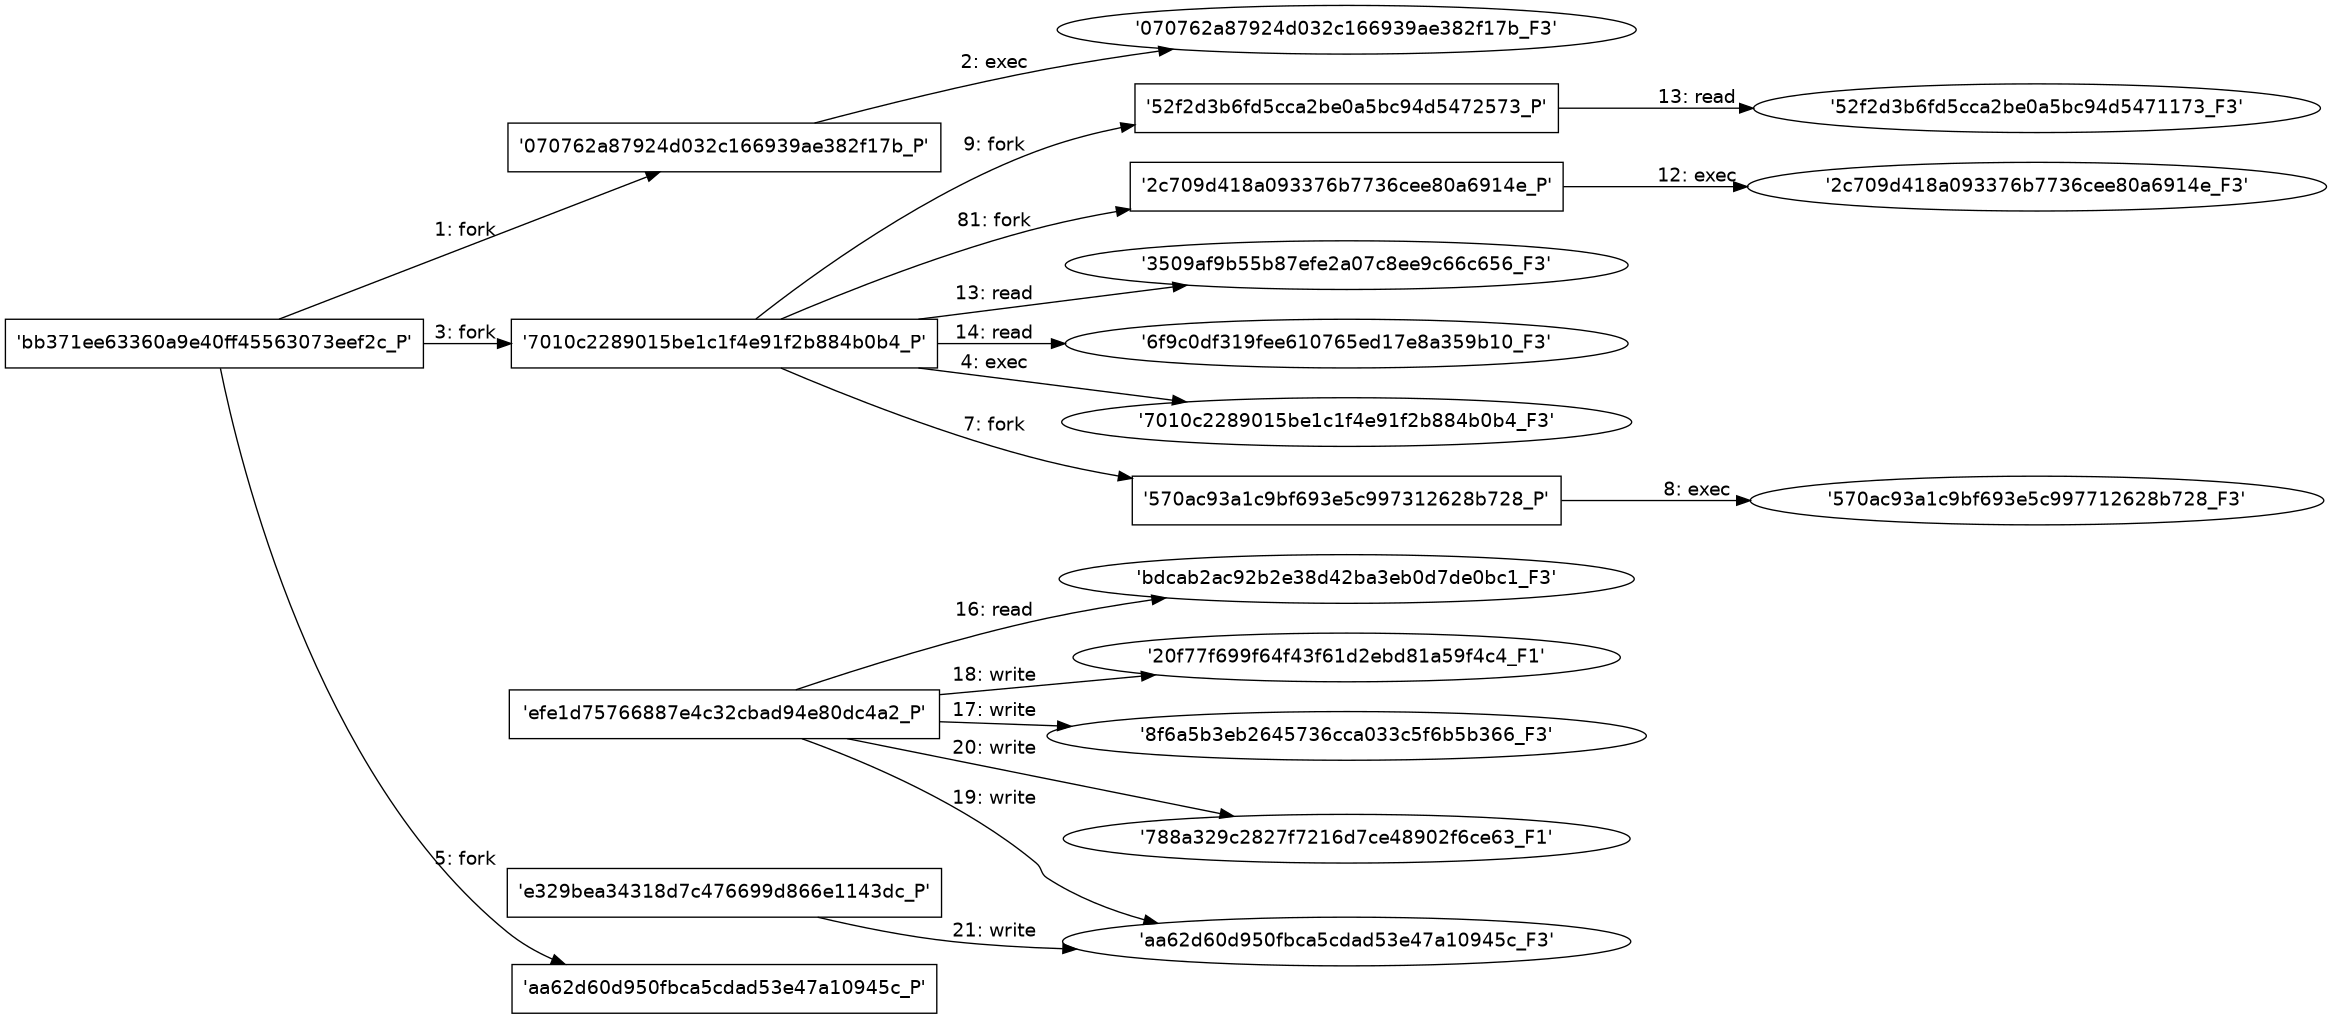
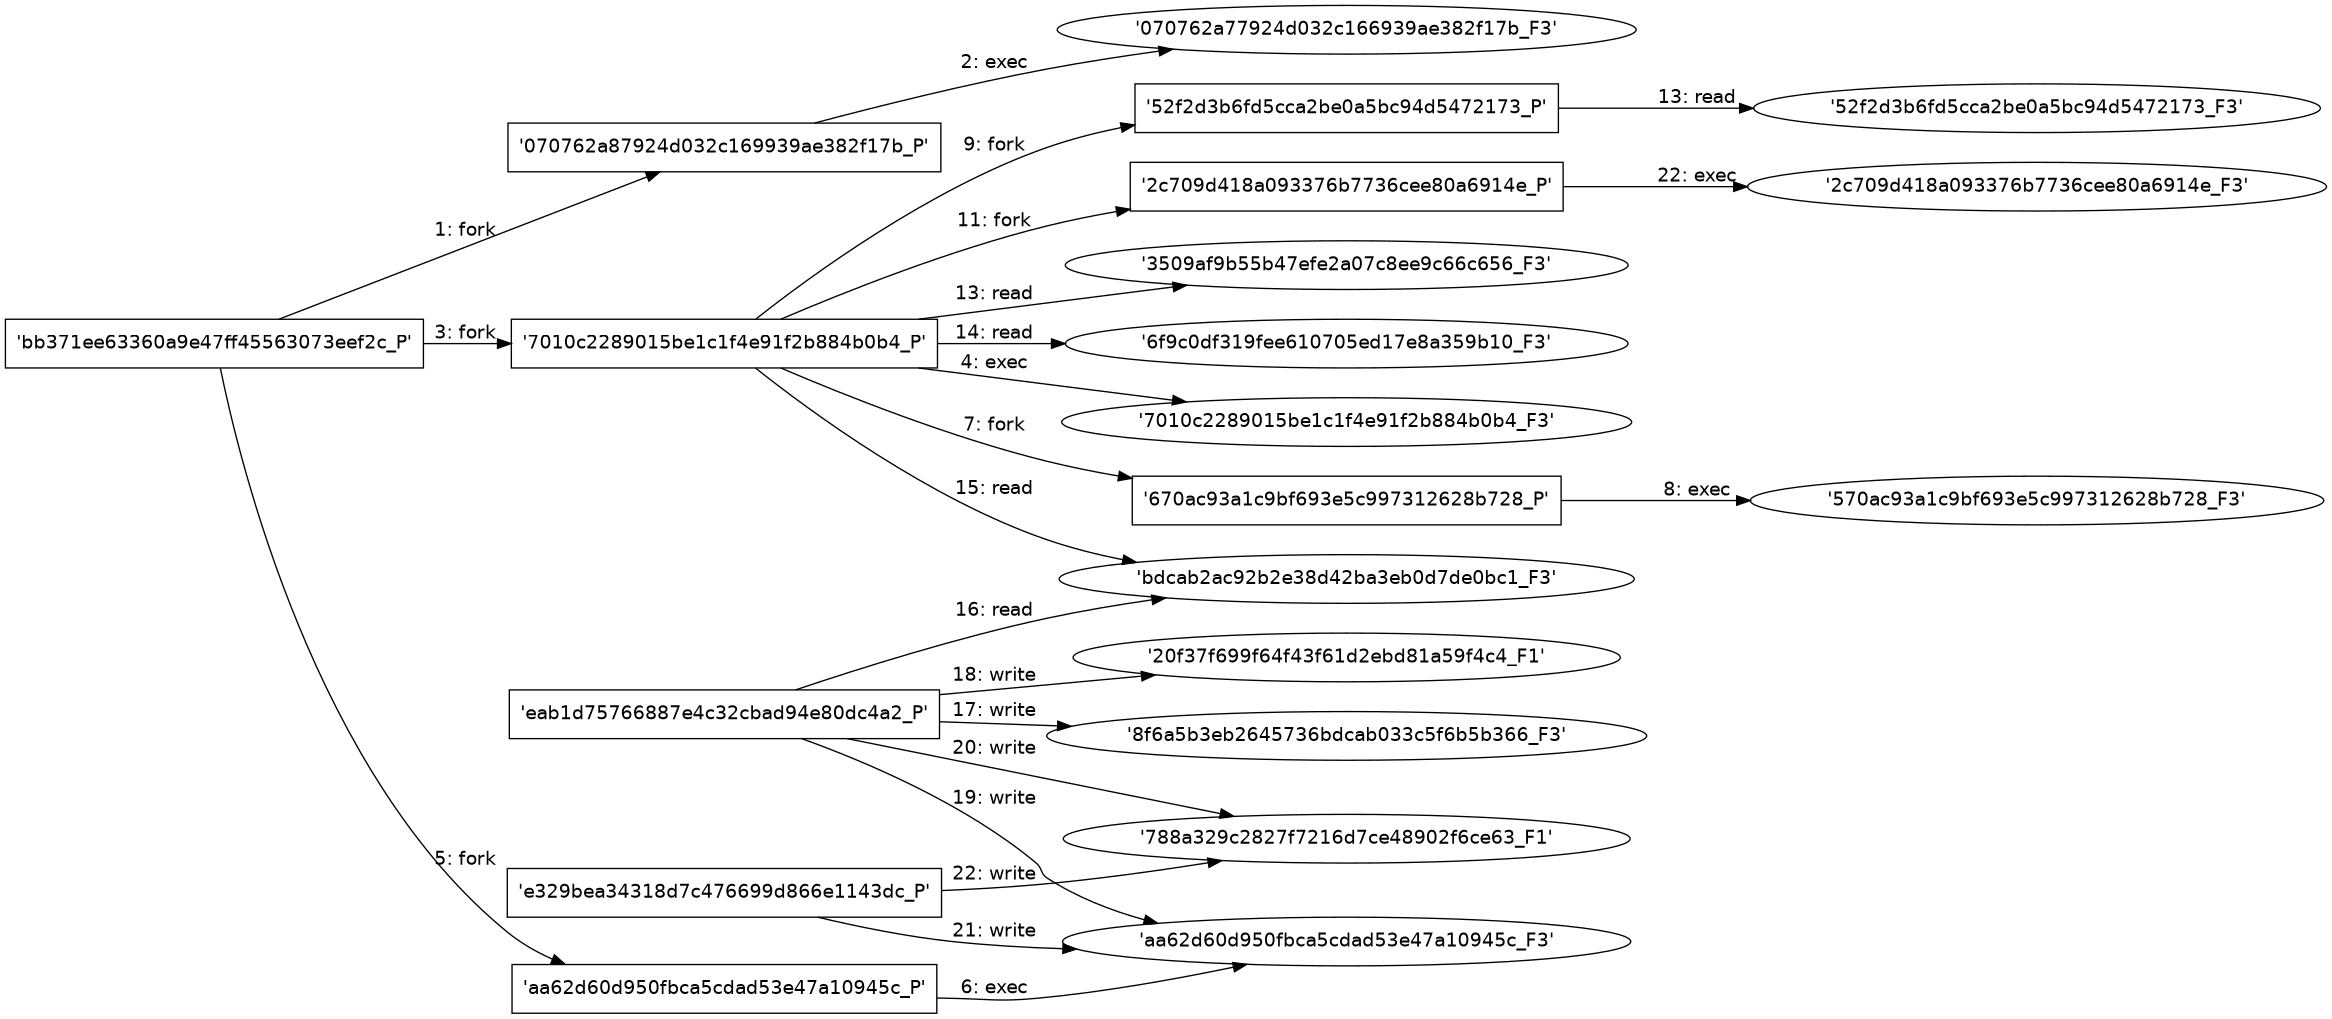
node "'070762a87924d032c166939ae382f17b_F3'": label "'070762a87924d032c166939ae382f17b_F3'" -> "'070762a77924d032c166939ae382f17b_F3'"
node "'52f2d3b6fd5cca2be0a5bc94d5472573_P'": label "'52f2d3b6fd5cca2be0a5bc94d5472573_P'" -> "'52f2d3b6fd5cca2be0a5bc94d5472173_P'"
node "'52f2d3b6fd5cca2be0a5bc94d5471173_F3'": label "'52f2d3b6fd5cca2be0a5bc94d5471173_F3'" -> "'52f2d3b6fd5cca2be0a5bc94d5472173_F3'"
node "'070762a87924d032c166939ae382f17b_P'": label "'070762a87924d032c166939ae382f17b_P'" -> "'070762a87924d032c169939ae382f17b_P'"
edge "'2c709d418a093376b7736cee80a6914e_P'" -> "'2c709d418a093376b7736cee80a6914e_F3'": label "12: exec" -> "22: exec"
edge "'7010c2289015be1c1f4e91f2b884b0b4_P'" -> "'2c709d418a093376b7736cee80a6914e_P'": label "81: fork" -> "11: fork"
node "'3509af9b55b87efe2a07c8ee9c66c656_F3'": label "'3509af9b55b87efe2a07c8ee9c66c656_F3'" -> "'3509af9b55b47efe2a07c8ee9c66c656_F3'"
node "'bb371ee63360a9e40ff45563073eef2c_P'": label "'bb371ee63360a9e40ff45563073eef2c_P'" -> "'bb371ee63360a9e47ff45563073eef2c_P'"
node "'6f9c0df319fee610765ed17e8a359b10_F3'": label "'6f9c0df319fee610765ed17e8a359b10_F3'" -> "'6f9c0df319fee610705ed17e8a359b10_F3'"
edge "'7010c2289015be1c1f4e91f2b884b0b4_P'" -> "'bdcab2ac92b2e38d42ba3eb0d7de0bc1_F3'": added, label "15: read"
node "'570ac93a1c9bf693e5c997312628b728_P'": label "'570ac93a1c9bf693e5c997312628b728_P'" -> "'670ac93a1c9bf693e5c997312628b728_P'"
node "'570ac93a1c9bf693e5c997712628b728_F3'": label "'570ac93a1c9bf693e5c997712628b728_F3'" -> "'570ac93a1c9bf693e5c997312628b728_F3'"
node "'20f77f699f64f43f61d2ebd81a59f4c4_F1'": label "'20f77f699f64f43f61d2ebd81a59f4c4_F1'" -> "'20f37f699f64f43f61d2ebd81a59f4c4_F1'"
node "'efe1d75766887e4c32cbad94e80dc4a2_P'": label "'efe1d75766887e4c32cbad94e80dc4a2_P'" -> "'eab1d75766887e4c32cbad94e80dc4a2_P'"
node "'8f6a5b3eb2645736cca033c5f6b5b366_F3'": label "'8f6a5b3eb2645736cca033c5f6b5b366_F3'" -> "'8f6a5b3eb2645736bdcab033c5f6b5b366_F3'"
edge "'e329bea34318d7c476699d866e1143dc_P'" -> "'788a329c2827f7216d7ce48902f6ce63_F1'": added, label "22: write"
edge "'aa62d60d950fbca5cdad53e47a10945c_P'" -> "'aa62d60d950fbca5cdad53e47a10945c_F3'": added, label "6: exec"
